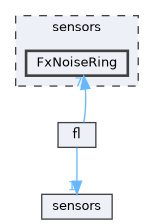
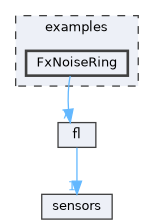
cluster "sensors": label "sensors" -> "examples"
edge "fl" -> "FxNoiseRing": reversed
